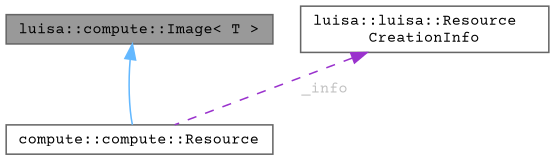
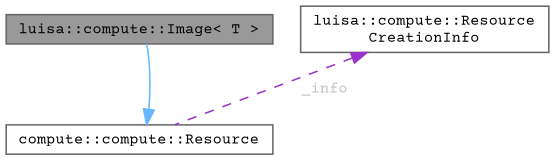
node "luisa::luisa::Resource CreationInfo": label "luisa::luisa::Resource CreationInfo" -> "luisa::compute::Resource CreationInfo"
edge "compute::compute::Resource" -> "luisa::compute::Image< T >": reversed
